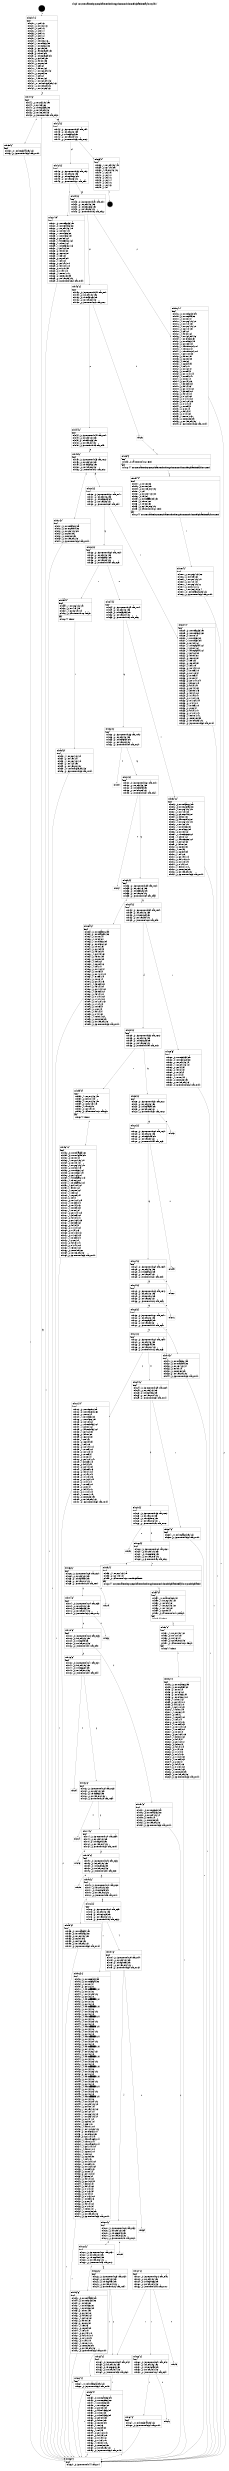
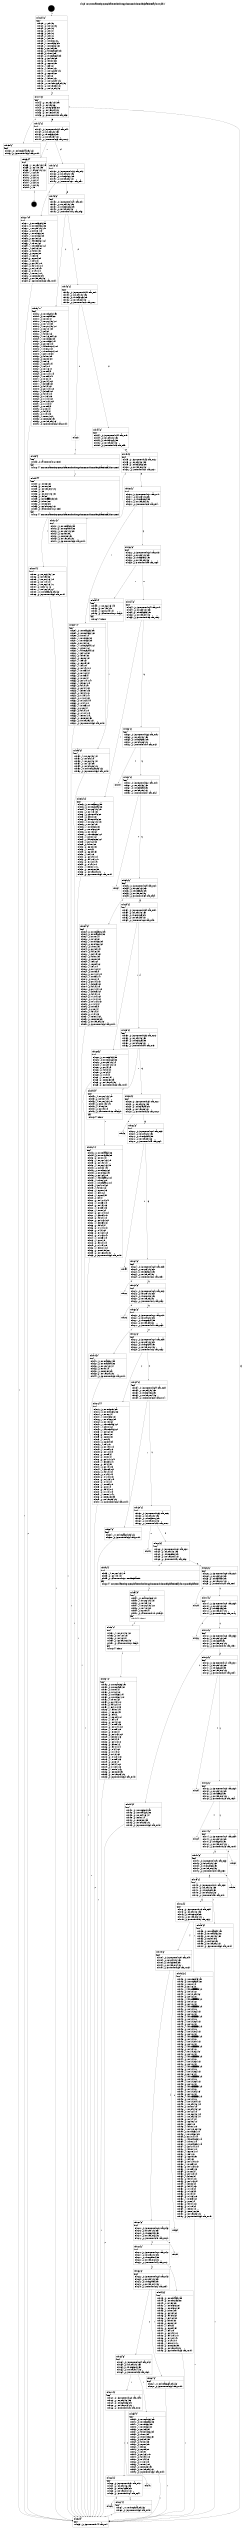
edge "0x401870 [28]" -> "0x401854 [28]": reversed
